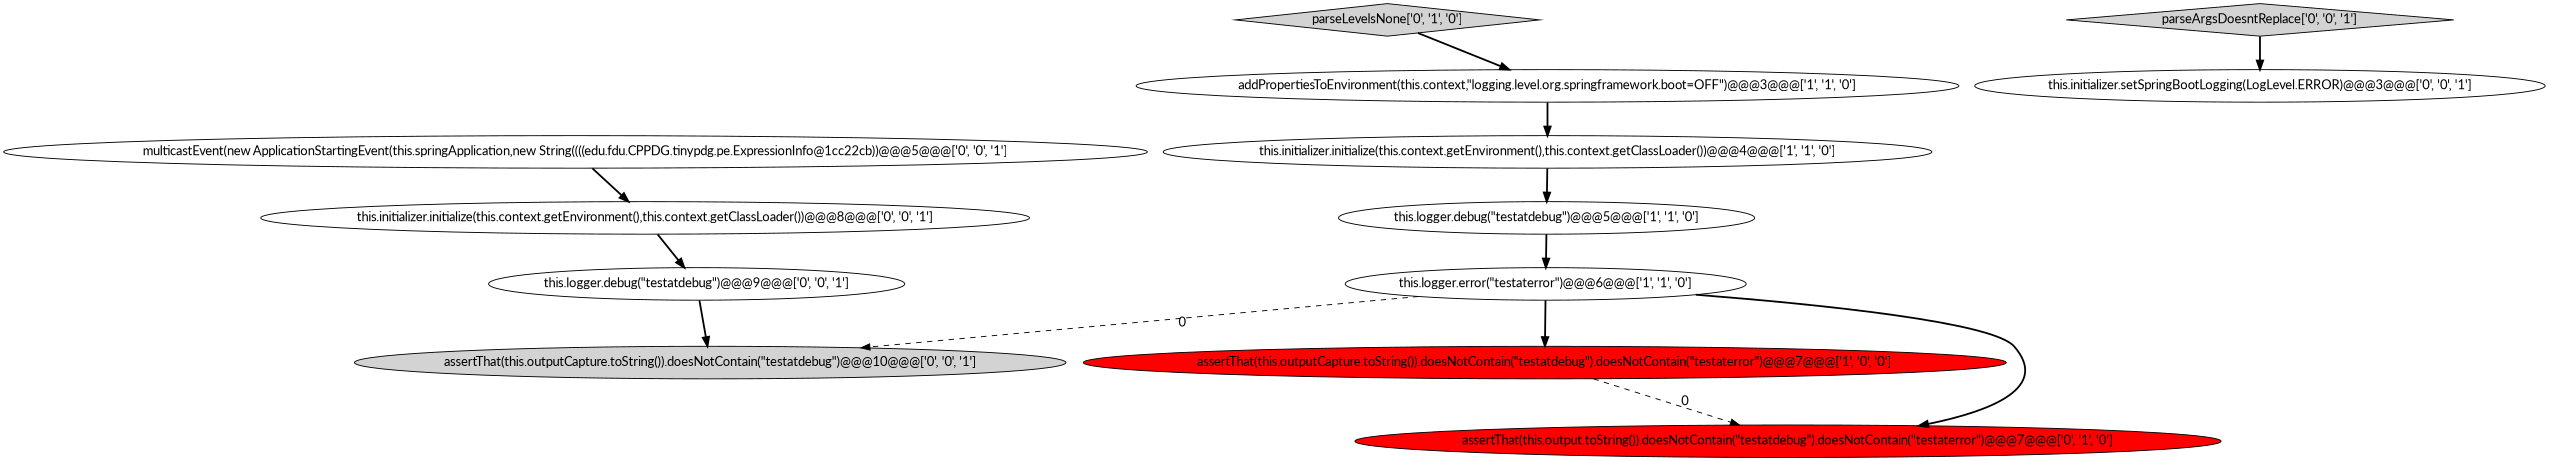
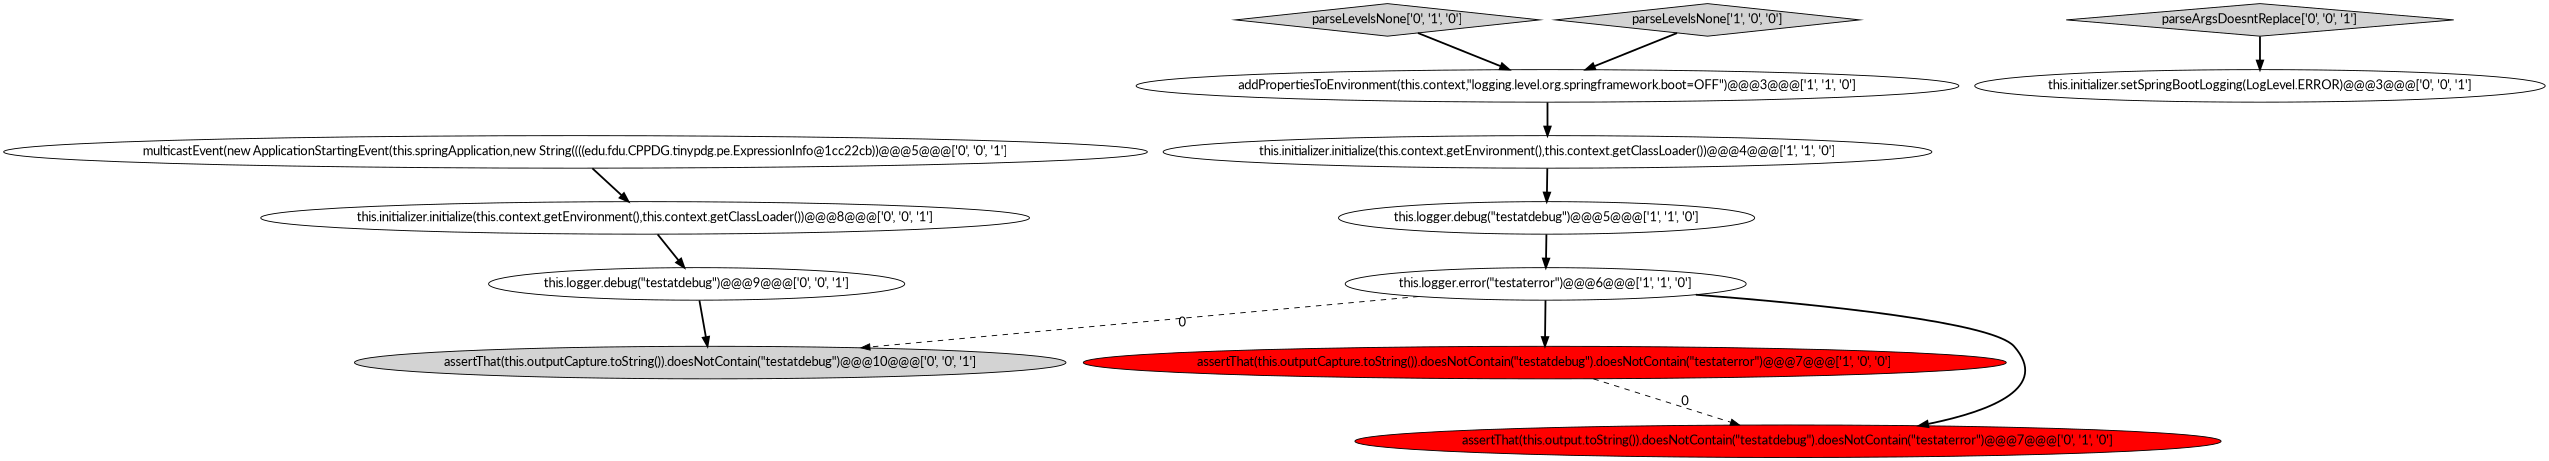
node "parseLevelsNone['1', '0', '0']": added
